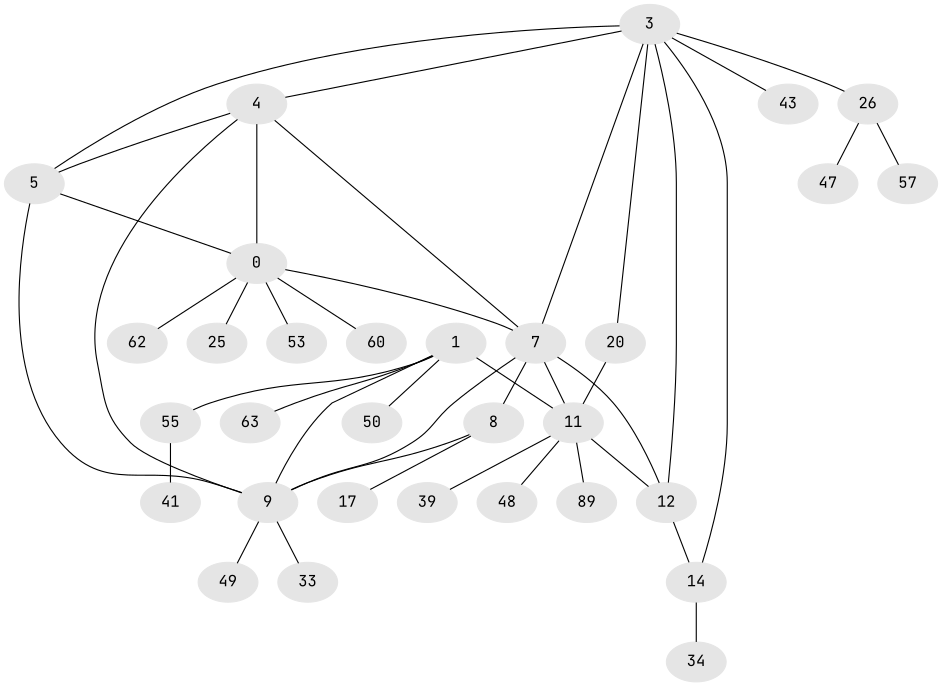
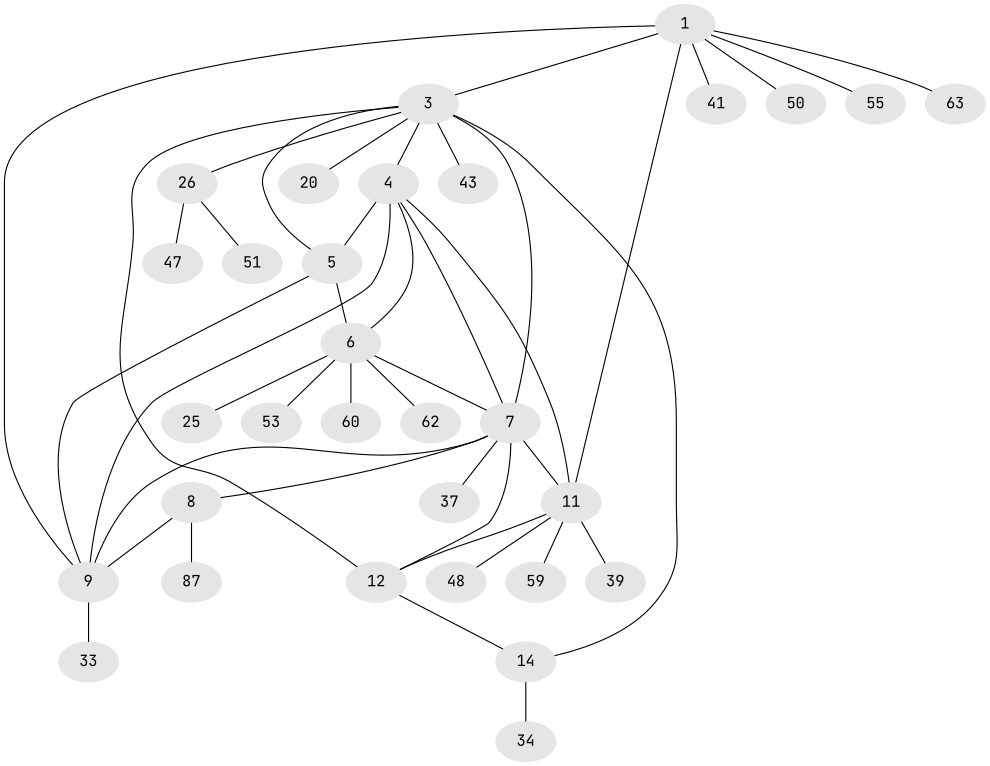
edge "1" -- "3": added
node "57": label "57" -> "51"
node "0": label "0" -> "6"
edge "20" -- "11": now "4" -- "11"
edge "55" -- "41": now "1" -- "41"
node "17": label "17" -> "87"
node "37": added
node "89": label "89" -> "59"
node "49": removed
